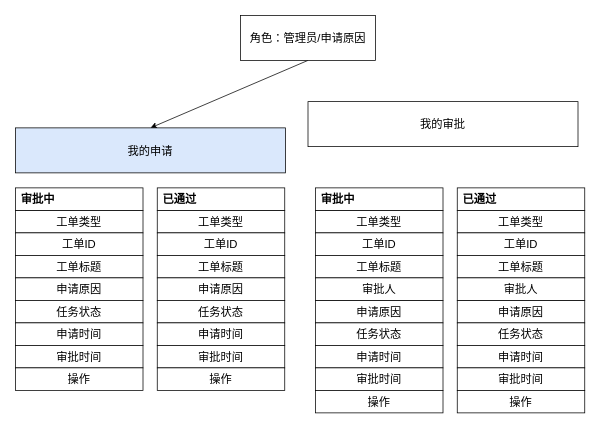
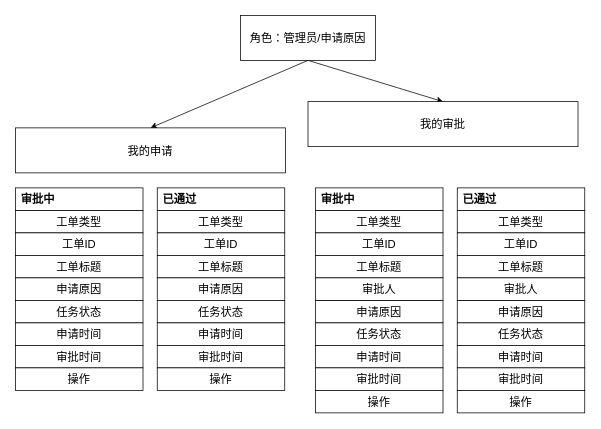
edge "角色：管理员/申请原因" -> "我的审批": added
node "我的申请": fillcolor #dae8fc -> #ffffff
